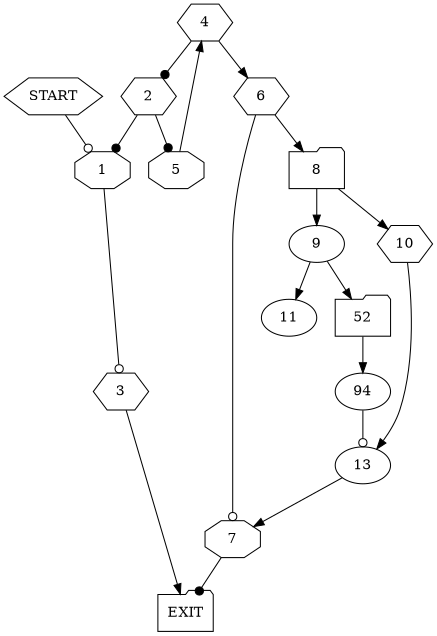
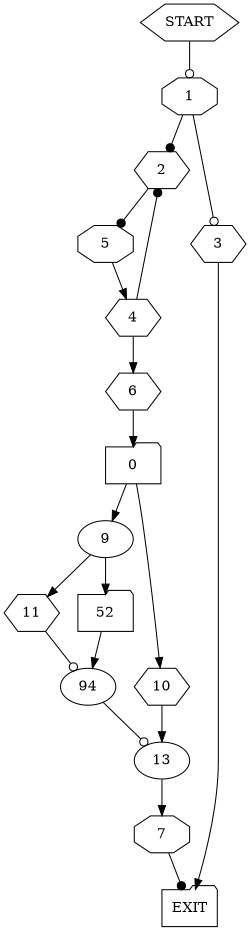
edge "2" -> "1": reversed
node "8": label "8" -> "0"
edge "6" -> "7": removed
node "11": shape ellipse -> hexagon
edge "11" -> "94": added
